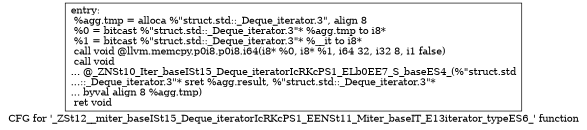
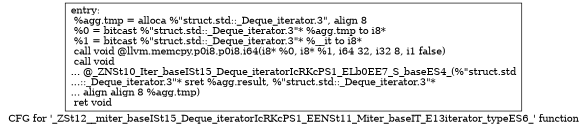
node "entry:": text "... byval align 8 %agg.tmp)" -> "... align align 8 %agg.tmp)"
